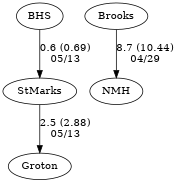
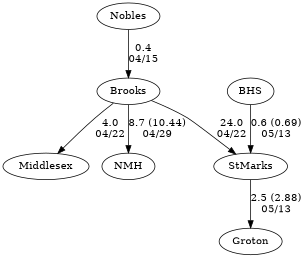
node "Nobles": added
edge "Brooks" -> "StMarks": added, label "24.0 04/22"
node "Middlesex": added
